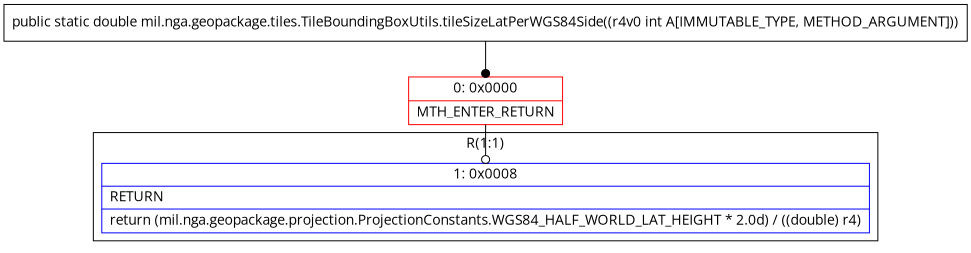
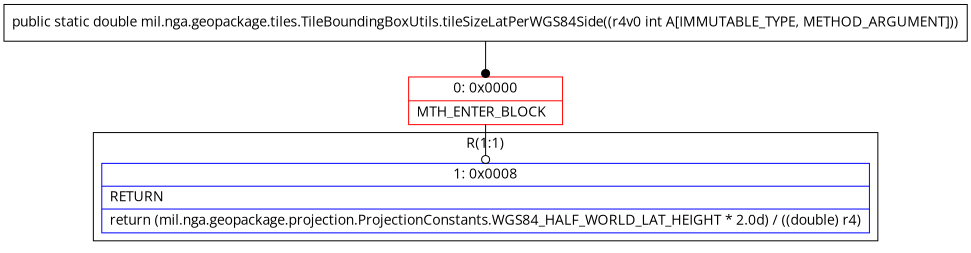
node "0: 0x0000": text "MTH_ENTER_RETURN" -> "MTH_ENTER_BLOCK"
